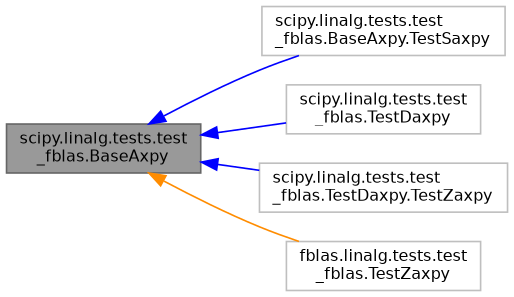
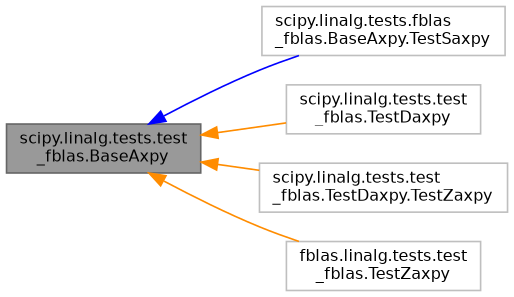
node "scipy.linalg.tests.test _fblas.BaseAxpy.TestSaxpy": label "scipy.linalg.tests.test _fblas.BaseAxpy.TestSaxpy" -> "scipy.linalg.tests.fblas _fblas.BaseAxpy.TestSaxpy"
edge "scipy.linalg.tests.test _fblas.TestDaxpy" -> "scipy.linalg.tests.test _fblas.BaseAxpy": color blue -> darkorange
edge "scipy.linalg.tests.test _fblas.TestDaxpy.TestZaxpy" -> "scipy.linalg.tests.test _fblas.BaseAxpy": color blue -> darkorange
